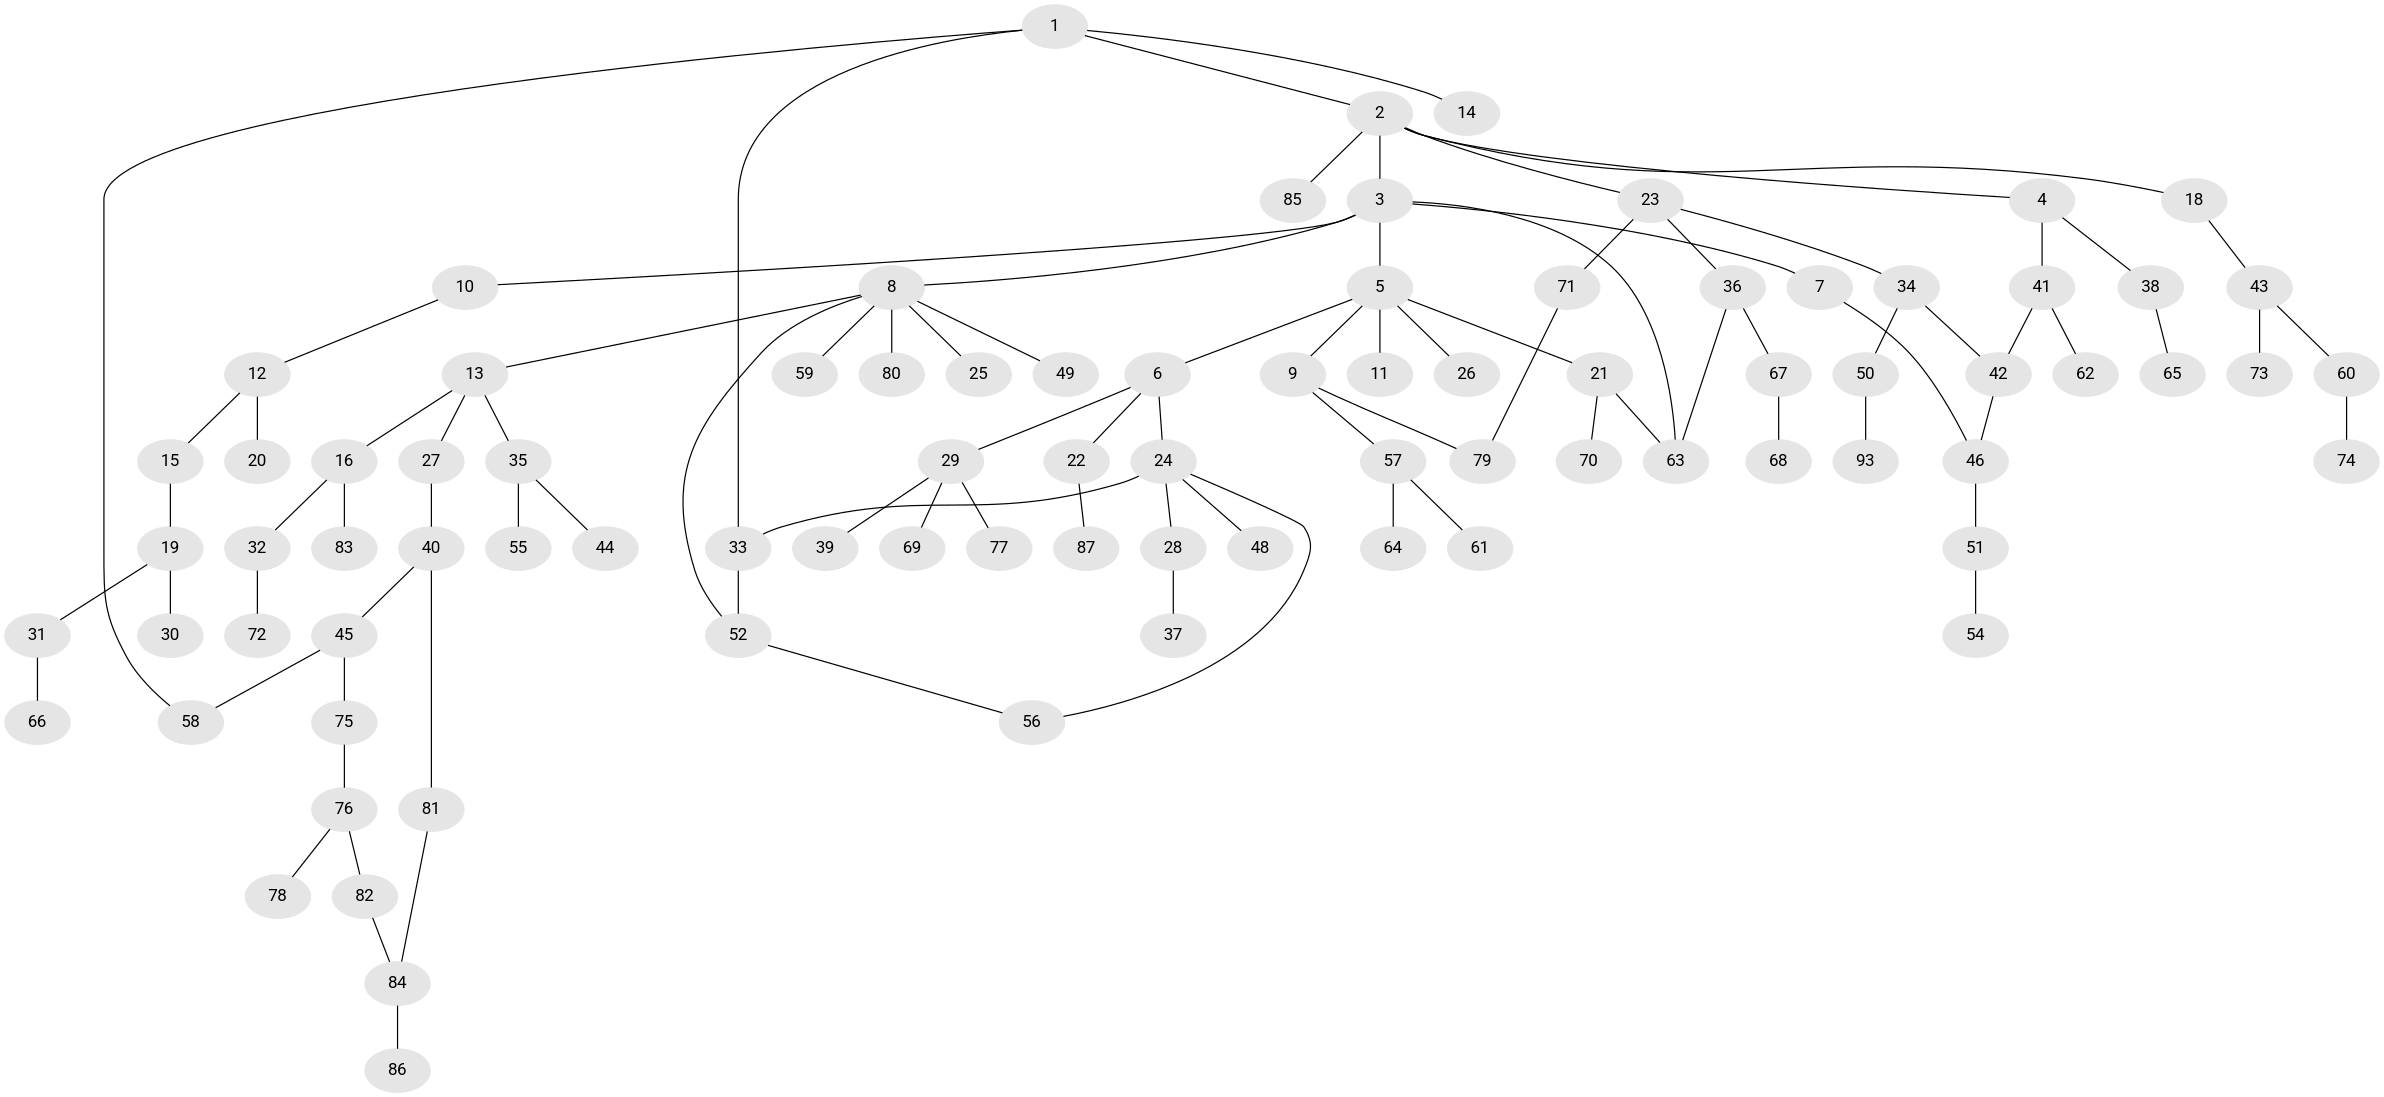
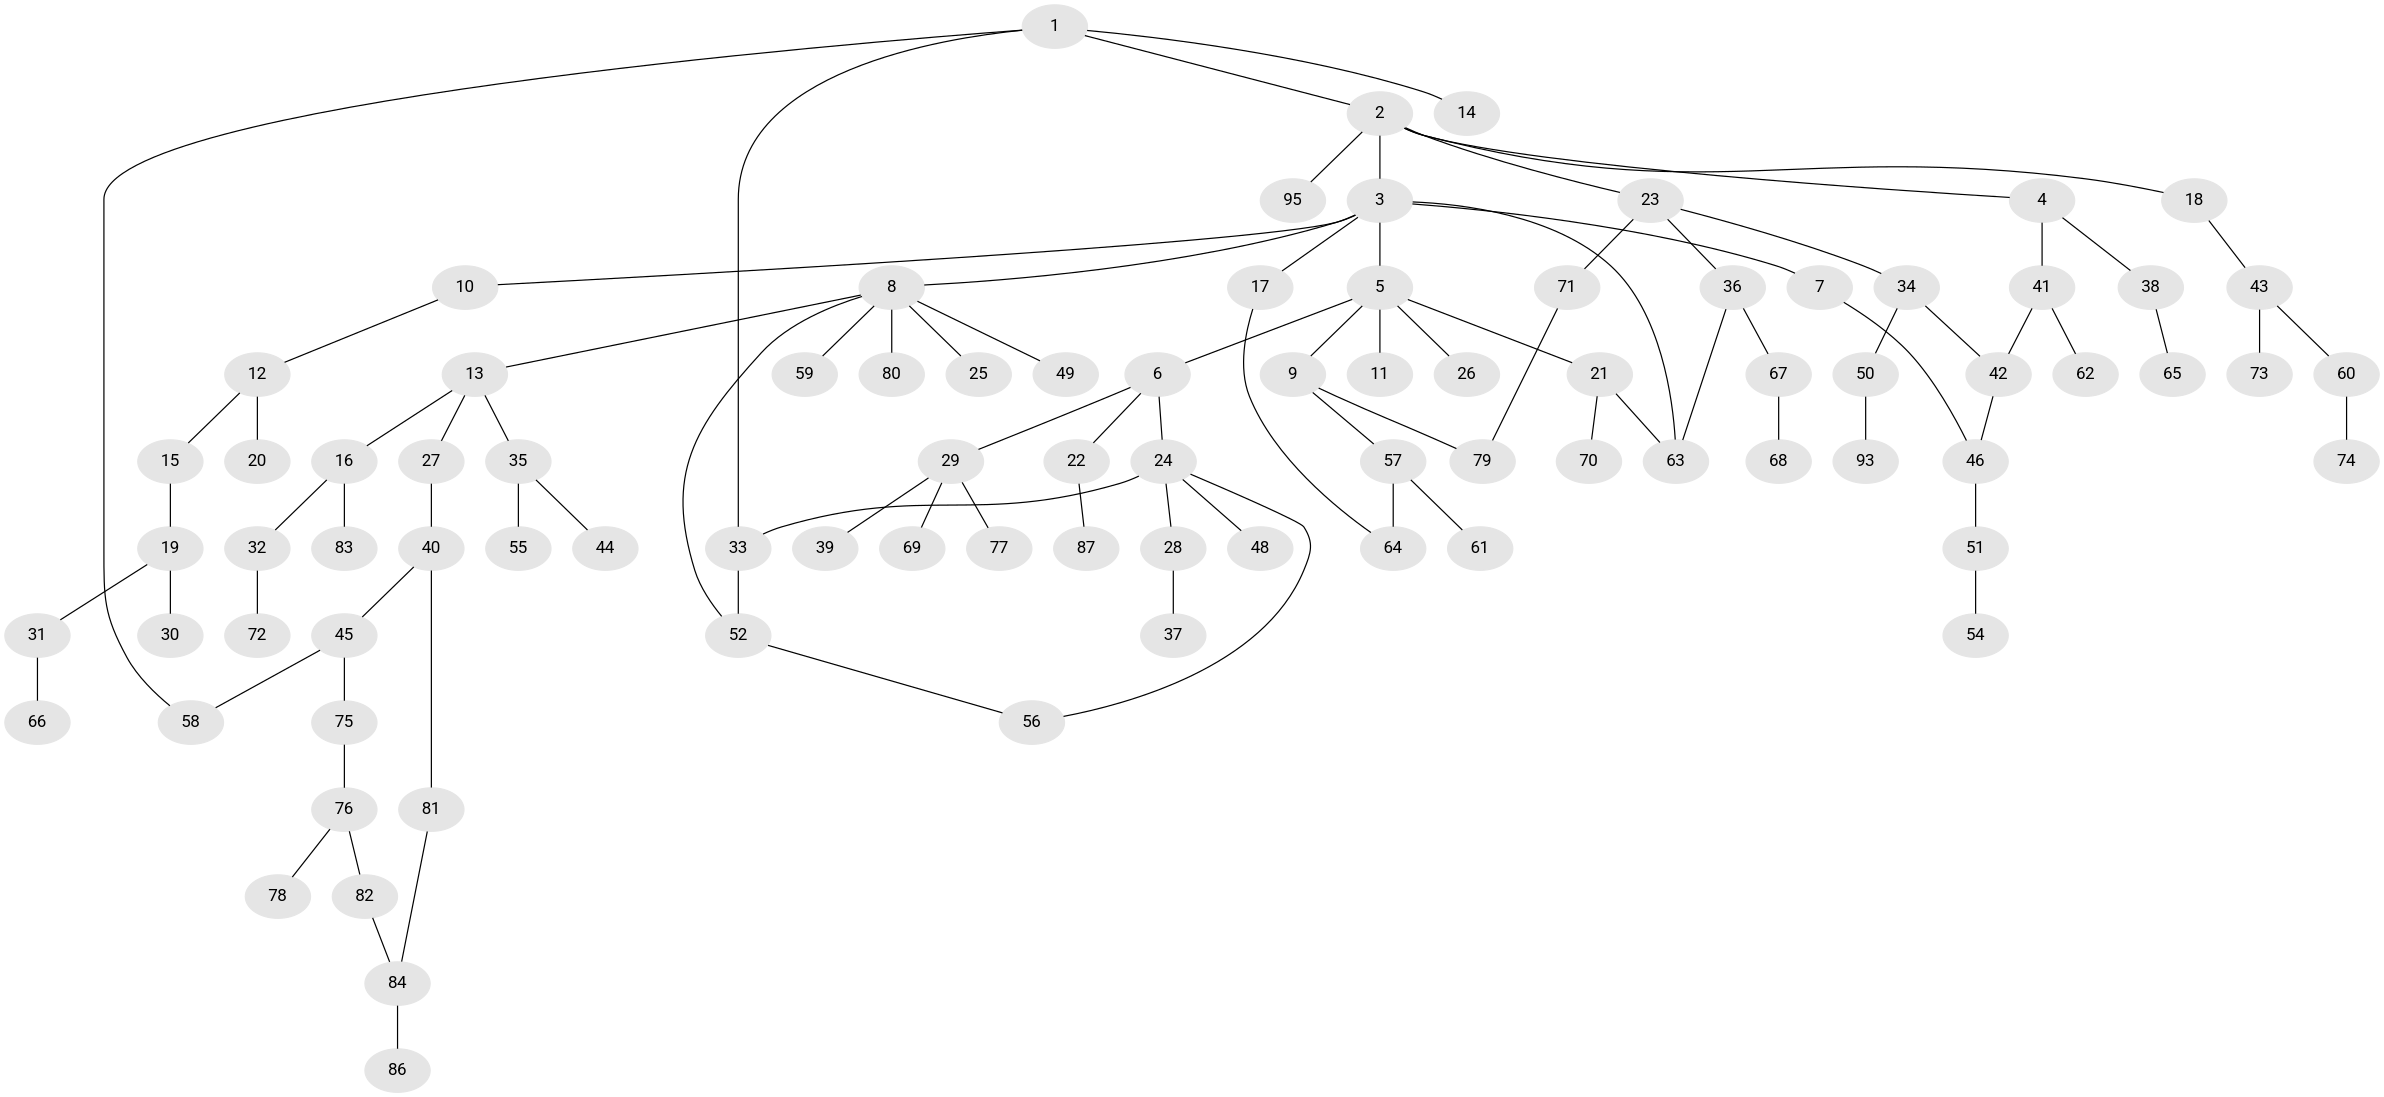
node "85": label "85" -> "95"
node "17": added
